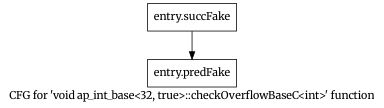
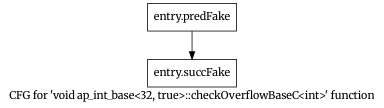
edge "entry.succFake" -> "entry.predFake": reversed
